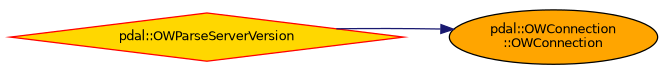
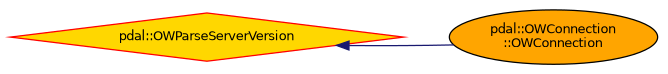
edge "pdal::OWParseServerVersion" -> "pdal::OWConnection ::OWConnection": reversed
